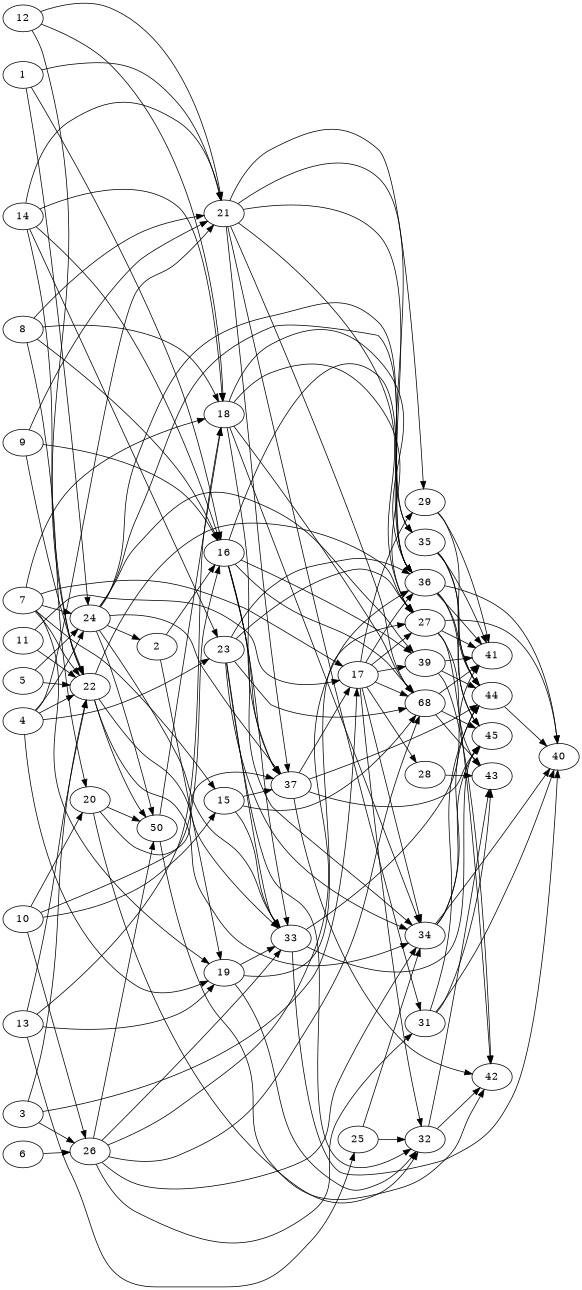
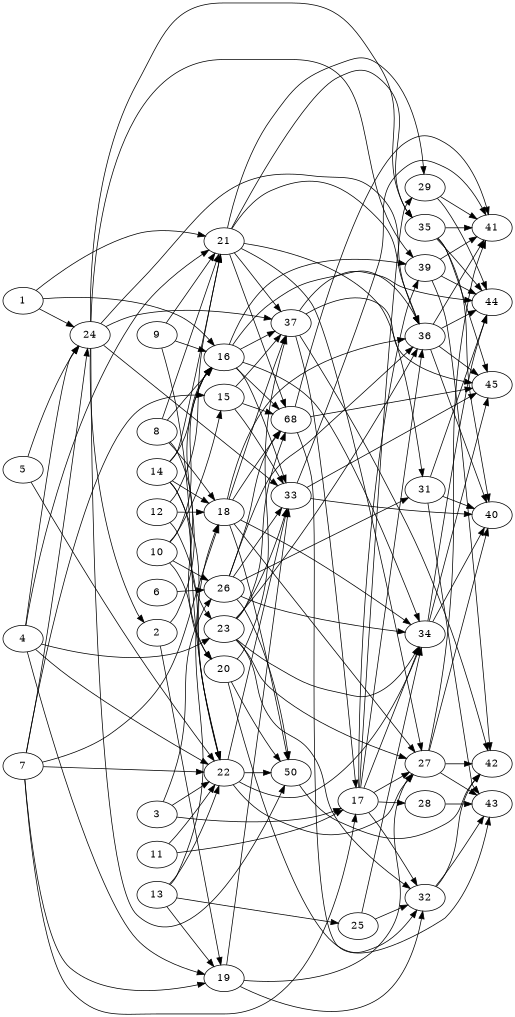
edge "50" -> "18": reversed
edge "17" -> "68": removed
edge "44" -> "40": now "35" -> "40"
